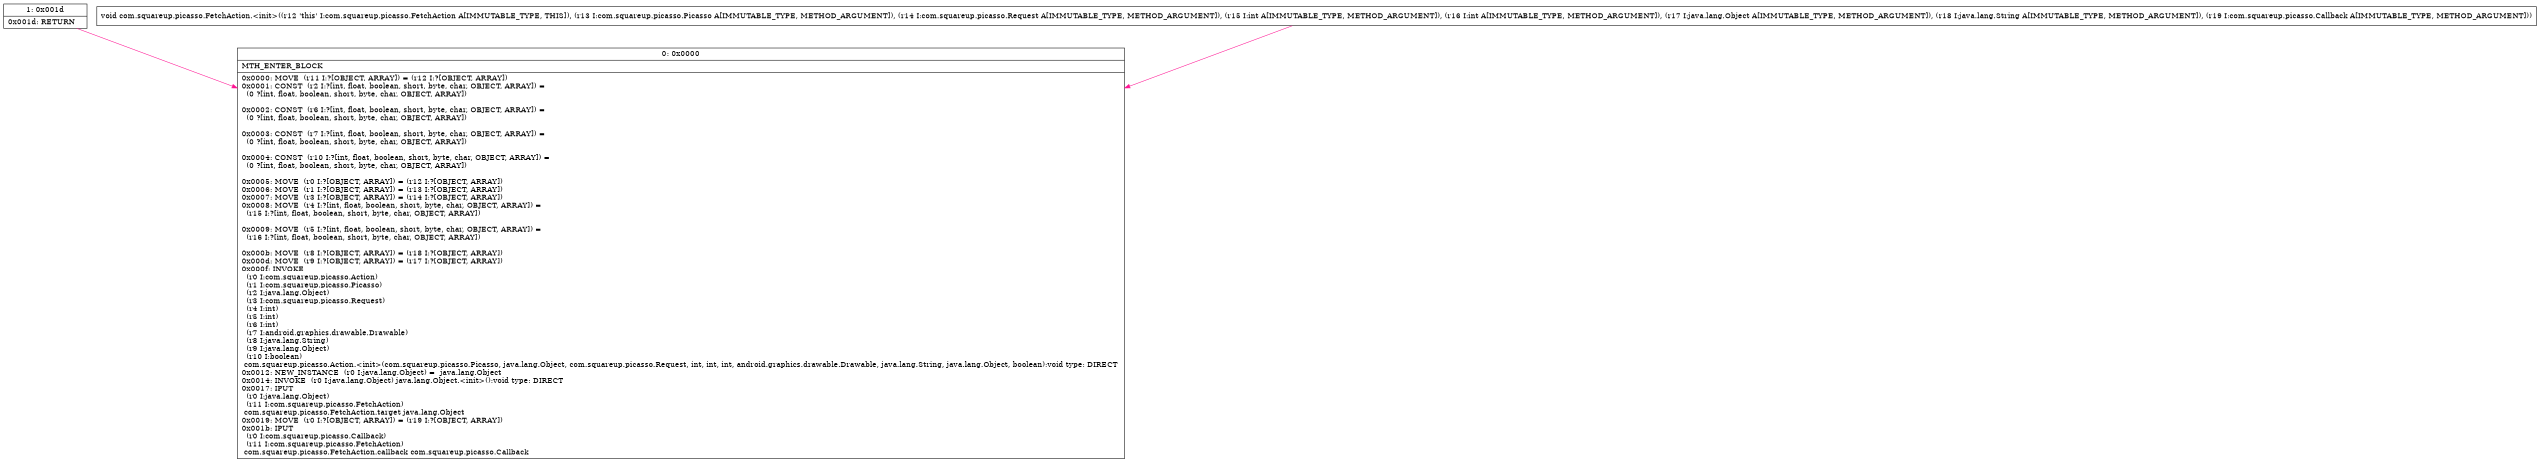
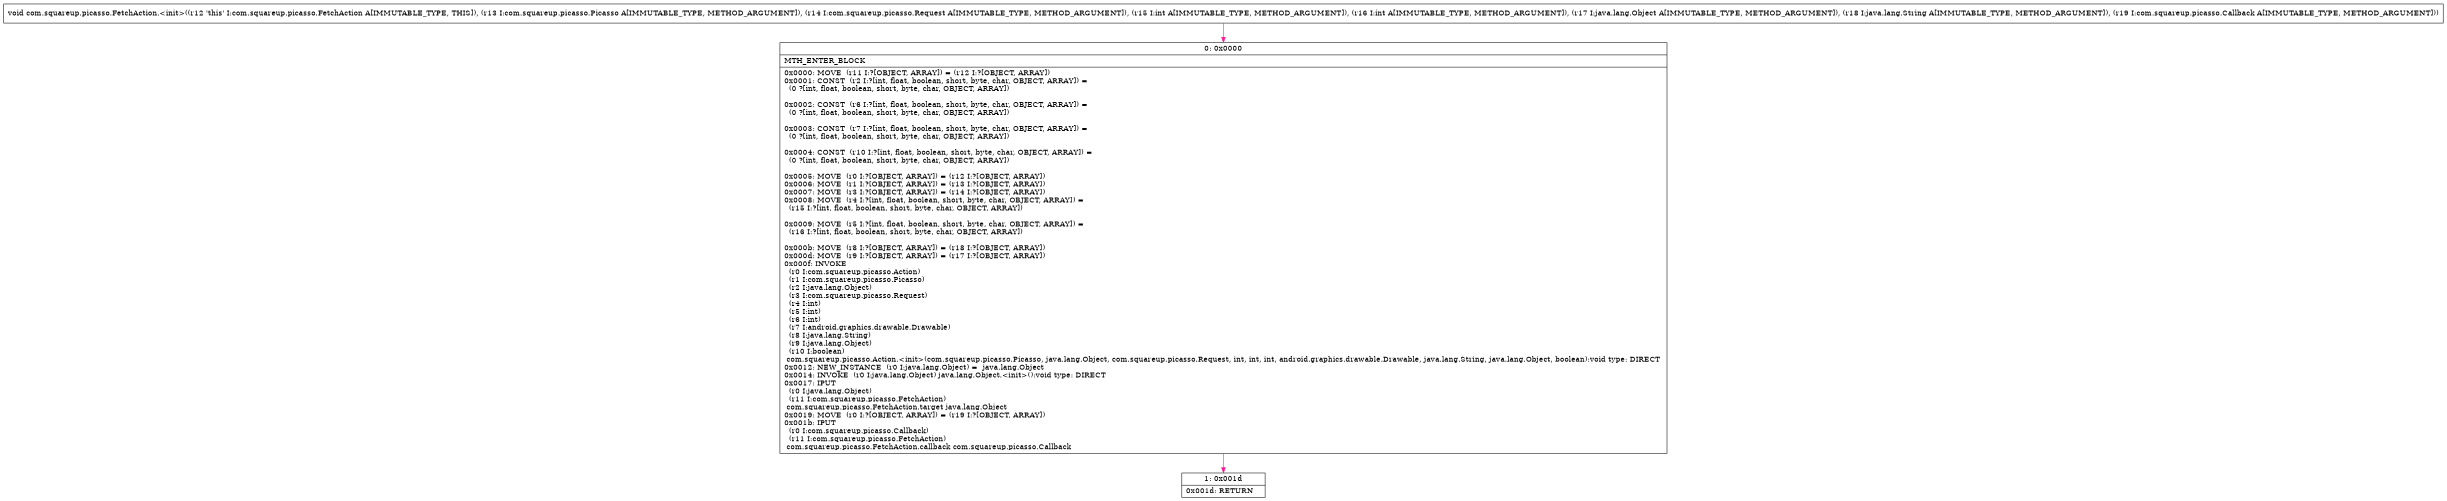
edge "1: 0x001d" -> "0: 0x0000": reversed
